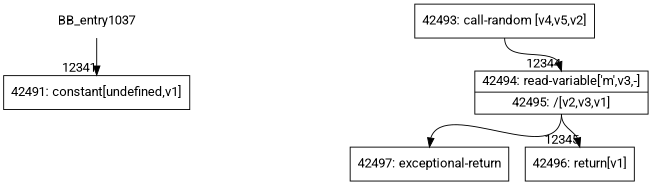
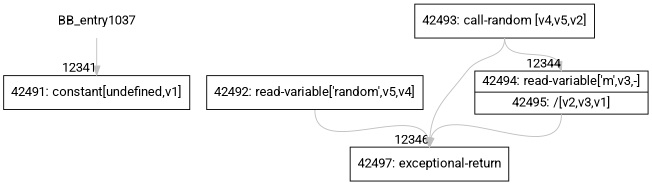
edge "BB_entry1037" -> "42491: constant[undefined,v1]": color black -> gray
edge "42493: call-random [v4,v5,v2]" -> "42494: read-variable['m',v3,-]": color black -> gray
edge "42493: call-random [v4,v5,v2]" -> "42497: exceptional-return": added
node "42492: read-variable['random',v5,v4]": added
edge "42494: read-variable['m',v3,-]" -> "42497: exceptional-return": color black -> gray
node "42496: return[v1]": removed
